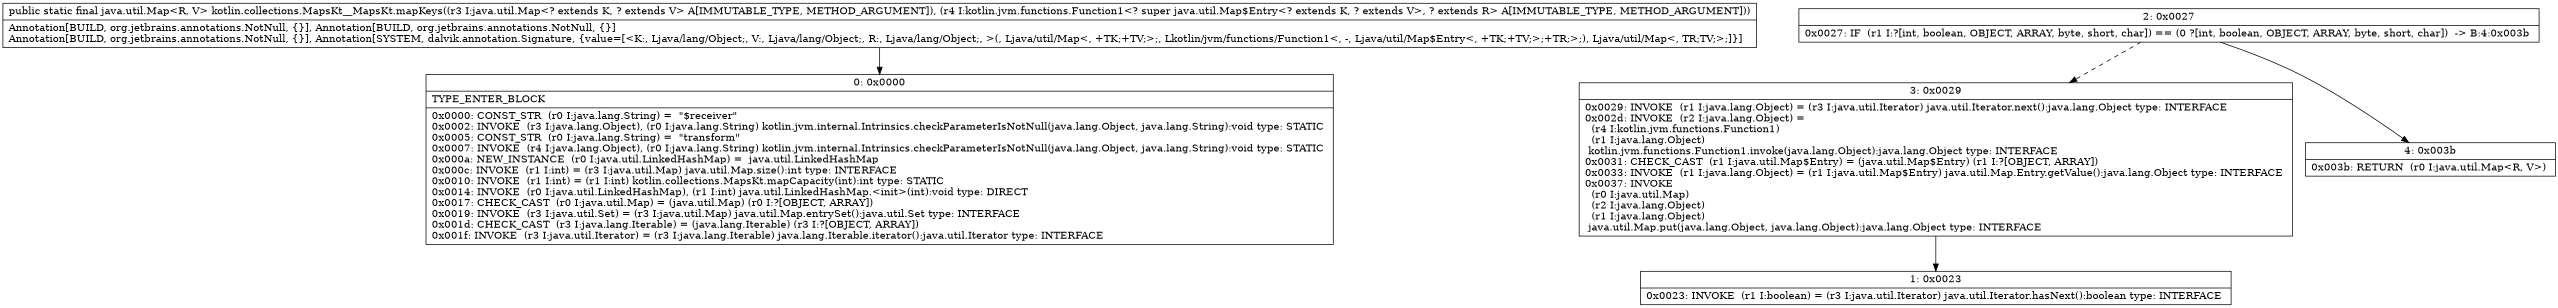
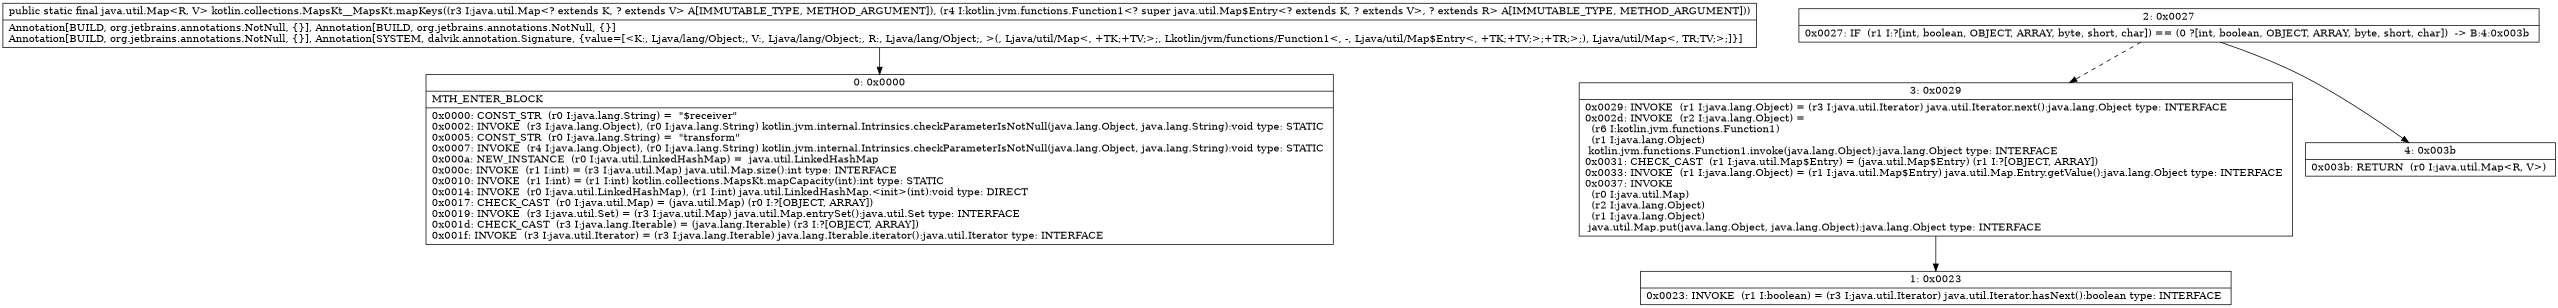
node "0: 0x0000": text "TYPE_ENTER_BLOCK" -> "MTH_ENTER_BLOCK"
node "3: 0x0029": text "(r4 I:kotlin.jvm.functions.Function1)" -> "(r6 I:kotlin.jvm.functions.Function1)"
